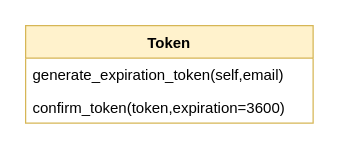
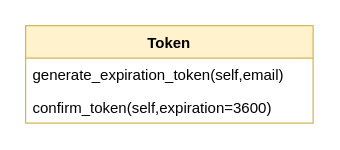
node "confirm_token(token,expiration=3600)": label "confirm_token(token,expiration=3600)" -> "confirm_token(self,expiration=3600)"
